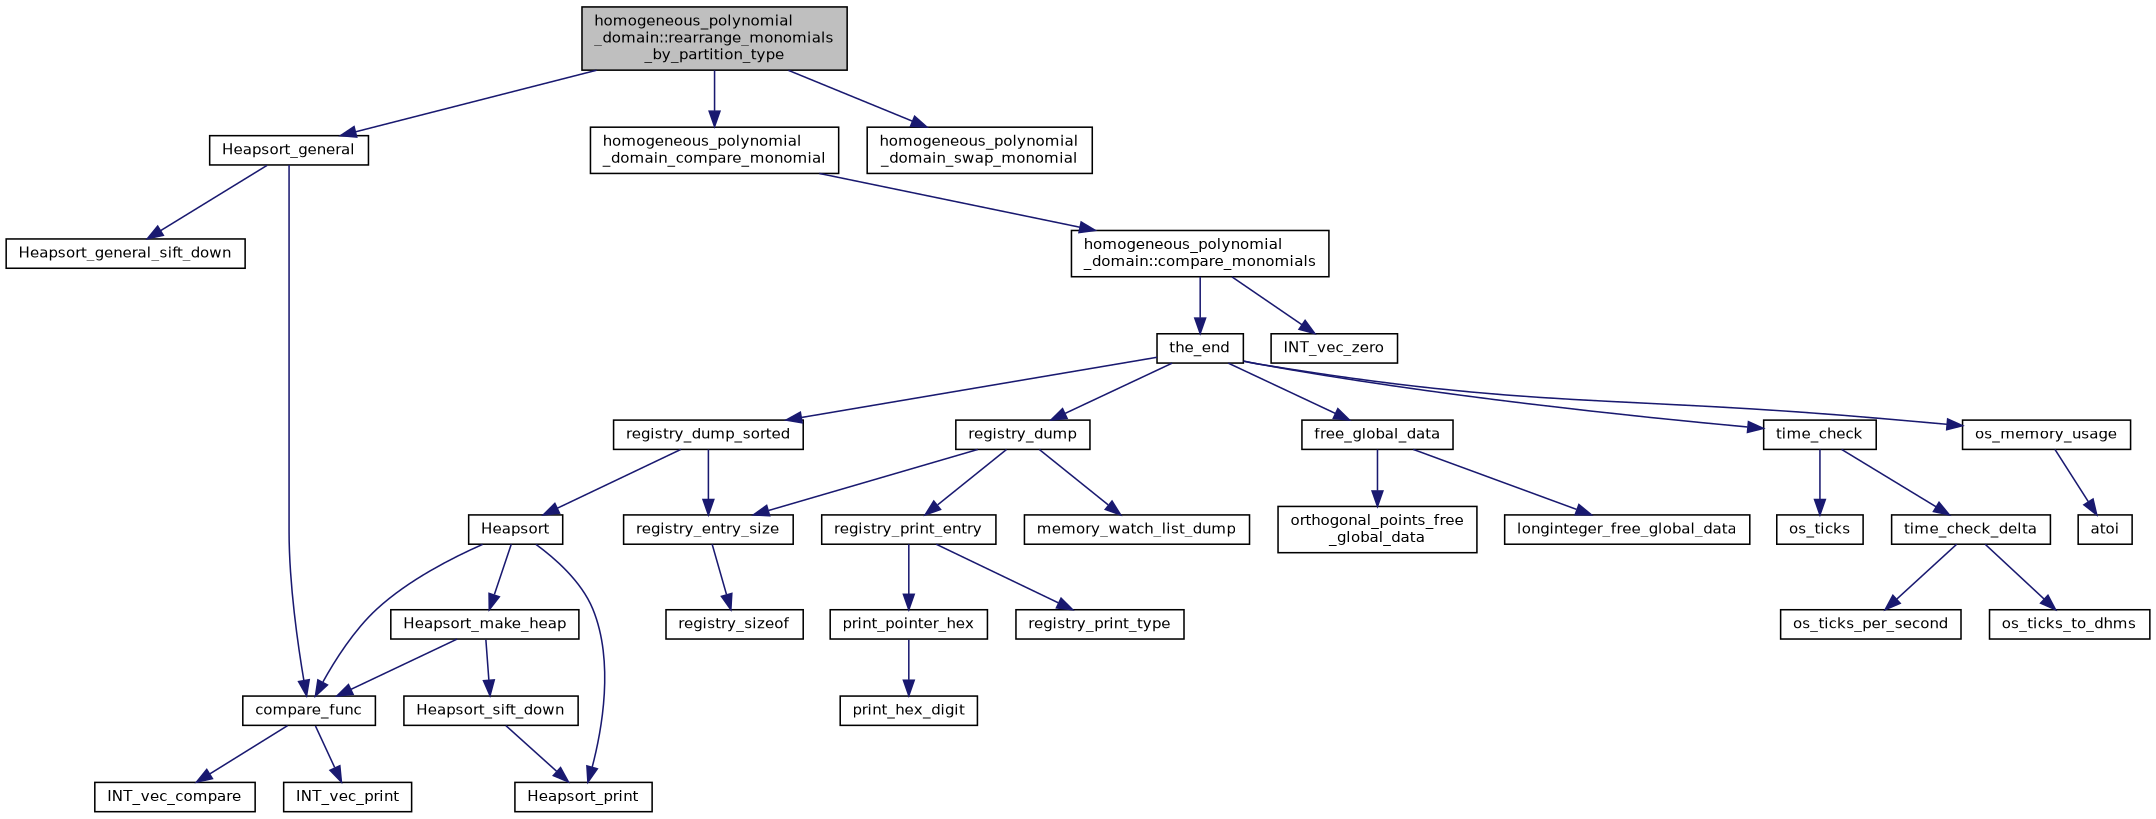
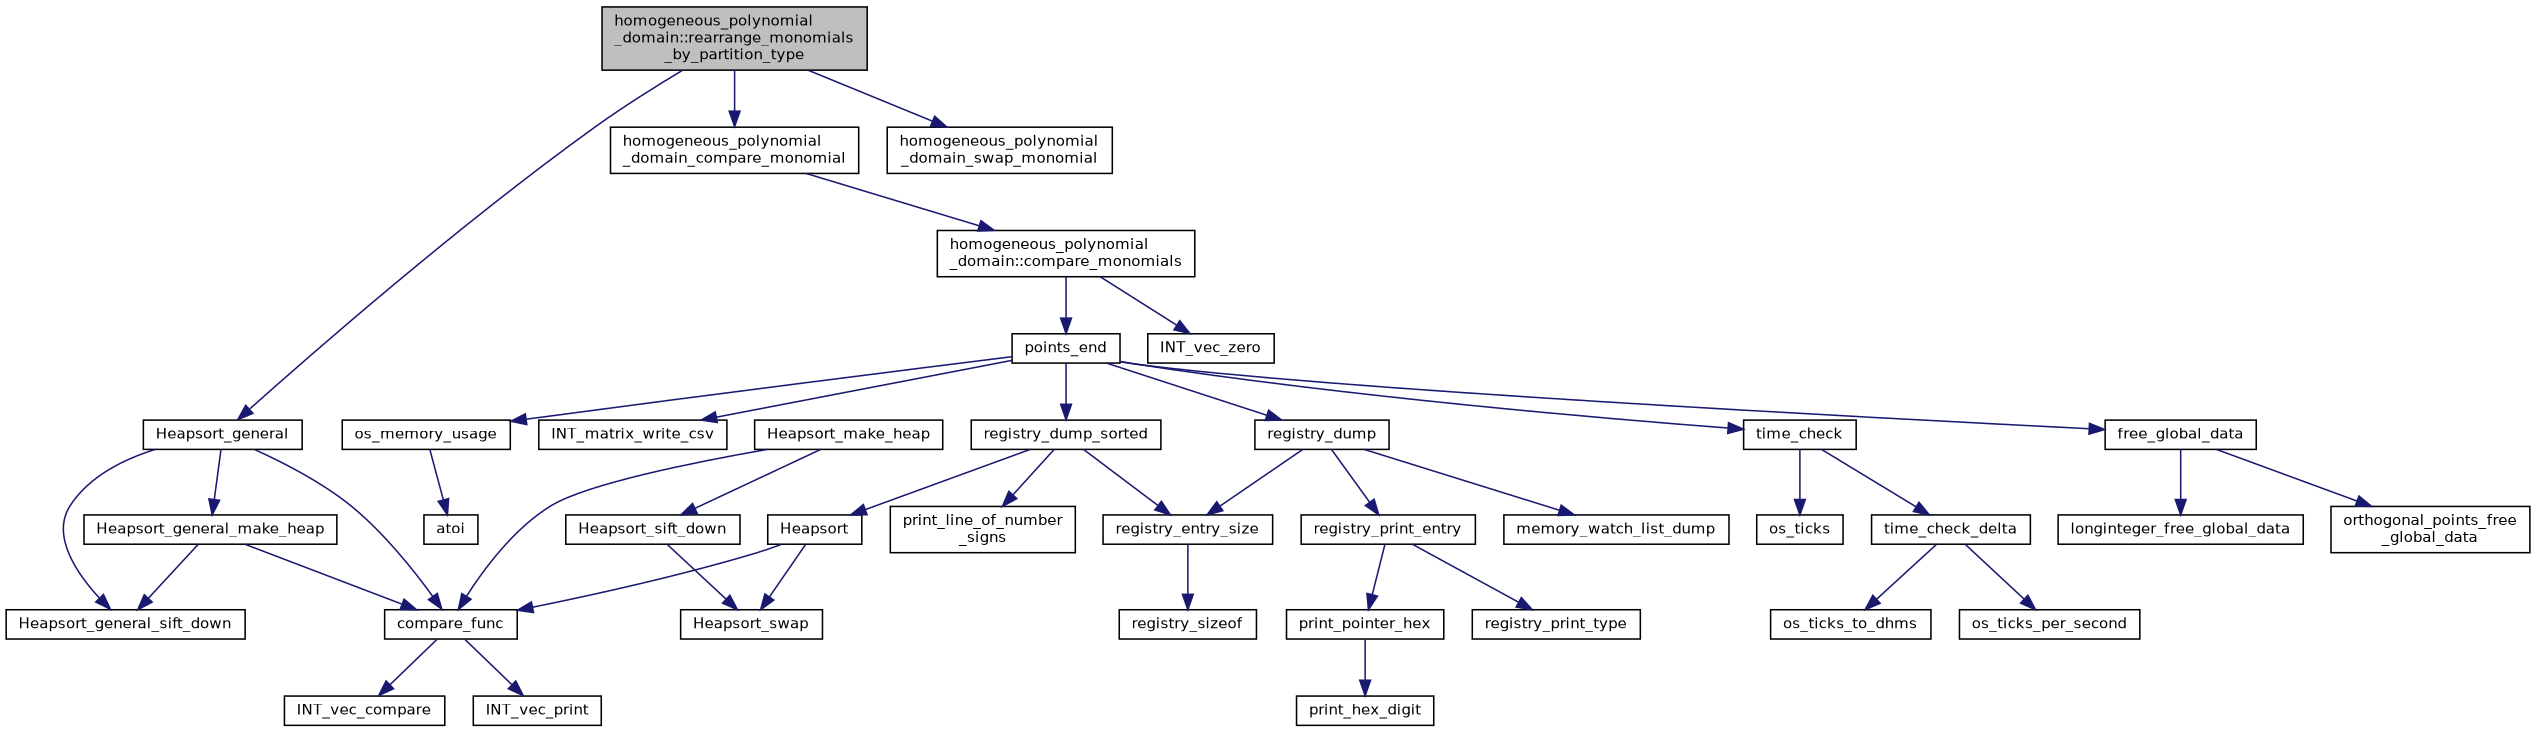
node "the_end": label "the_end" -> "points_end"
node "INT_matrix_write_csv": added
node "Heapsort_general_make_heap": added
node "print_line_of_number _signs": added
edge "Heapsort" -> "Heapsort_make_heap": removed
node "Heapsort_print": label "Heapsort_print" -> "Heapsort_swap"
